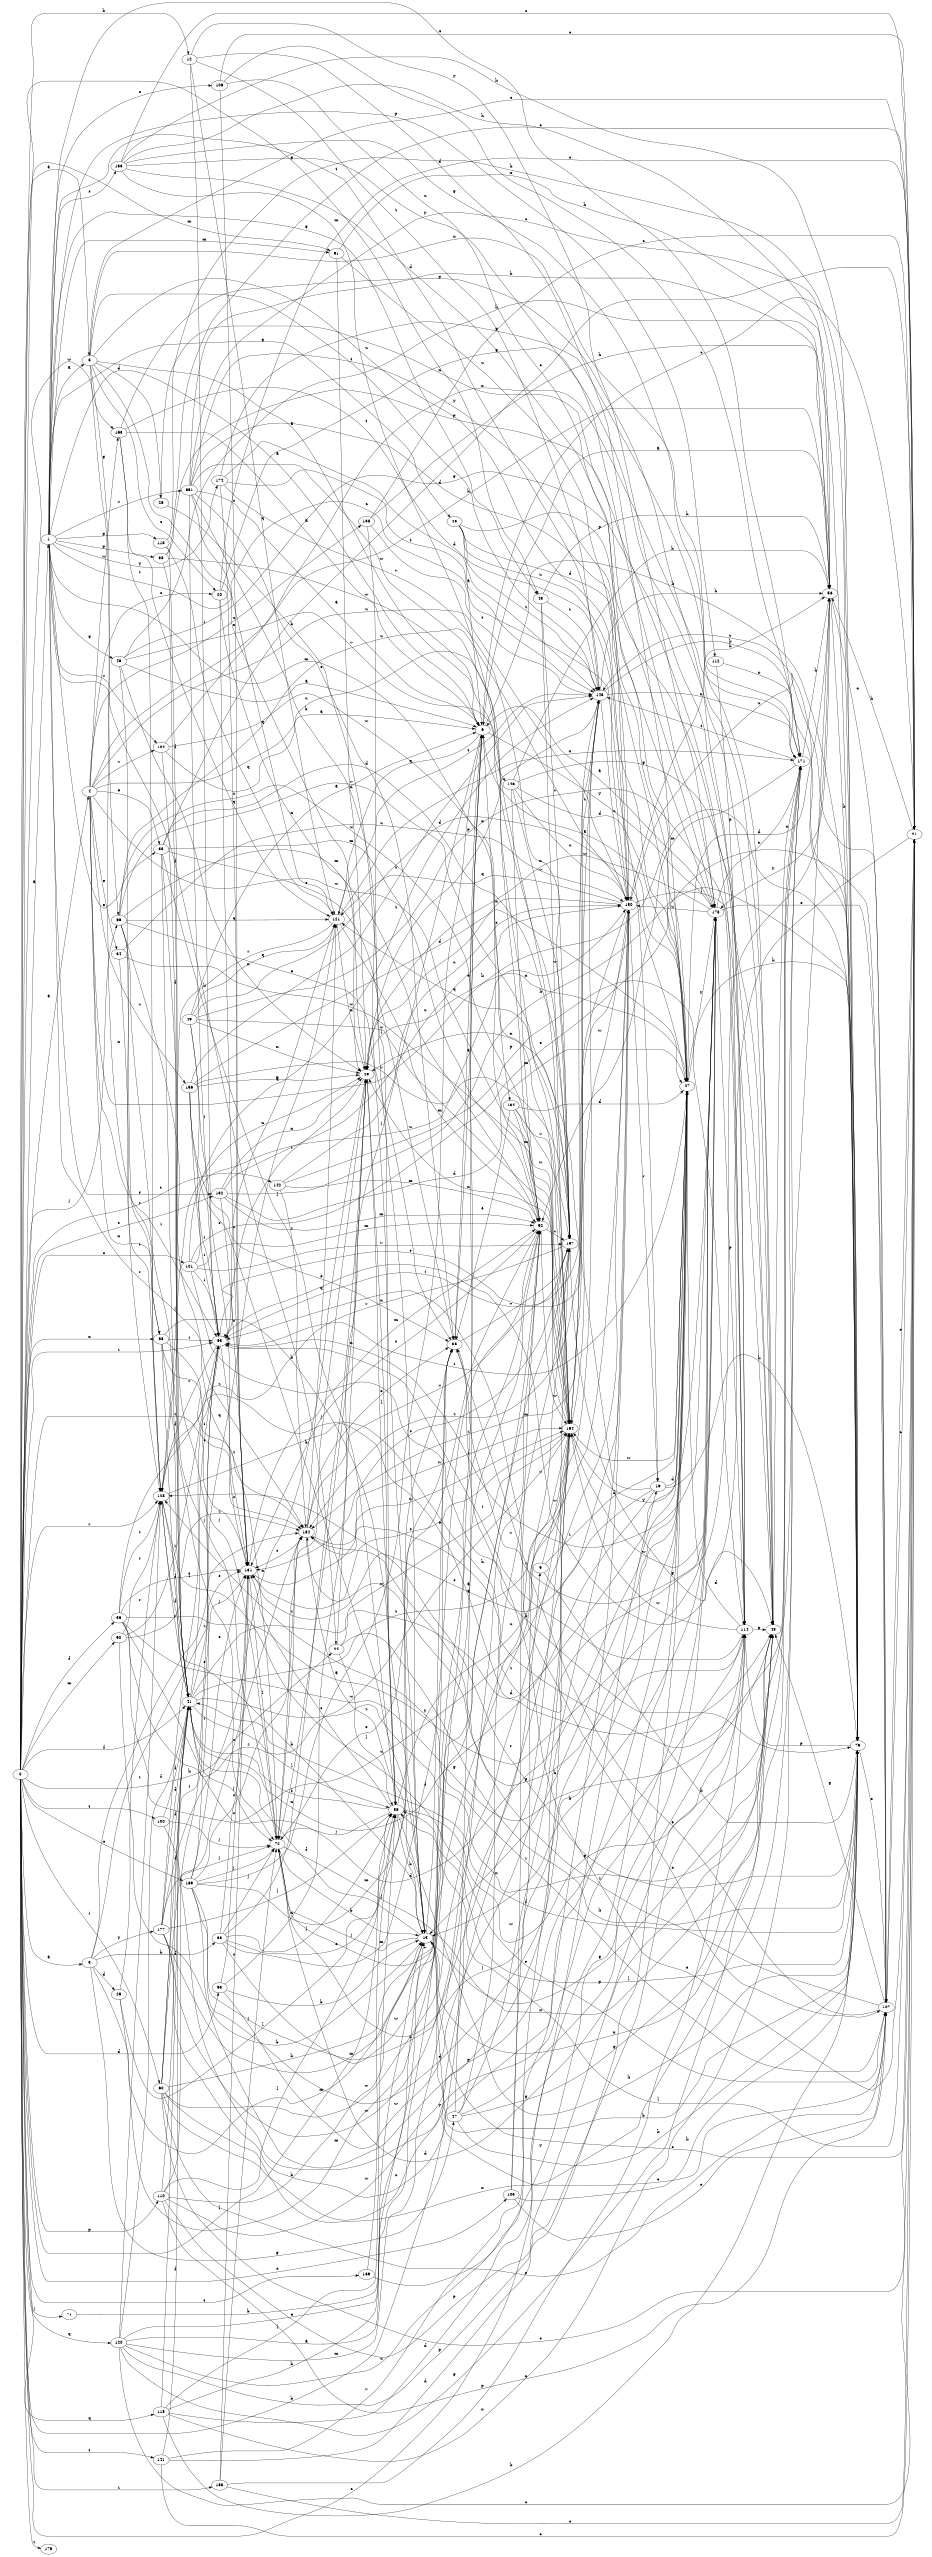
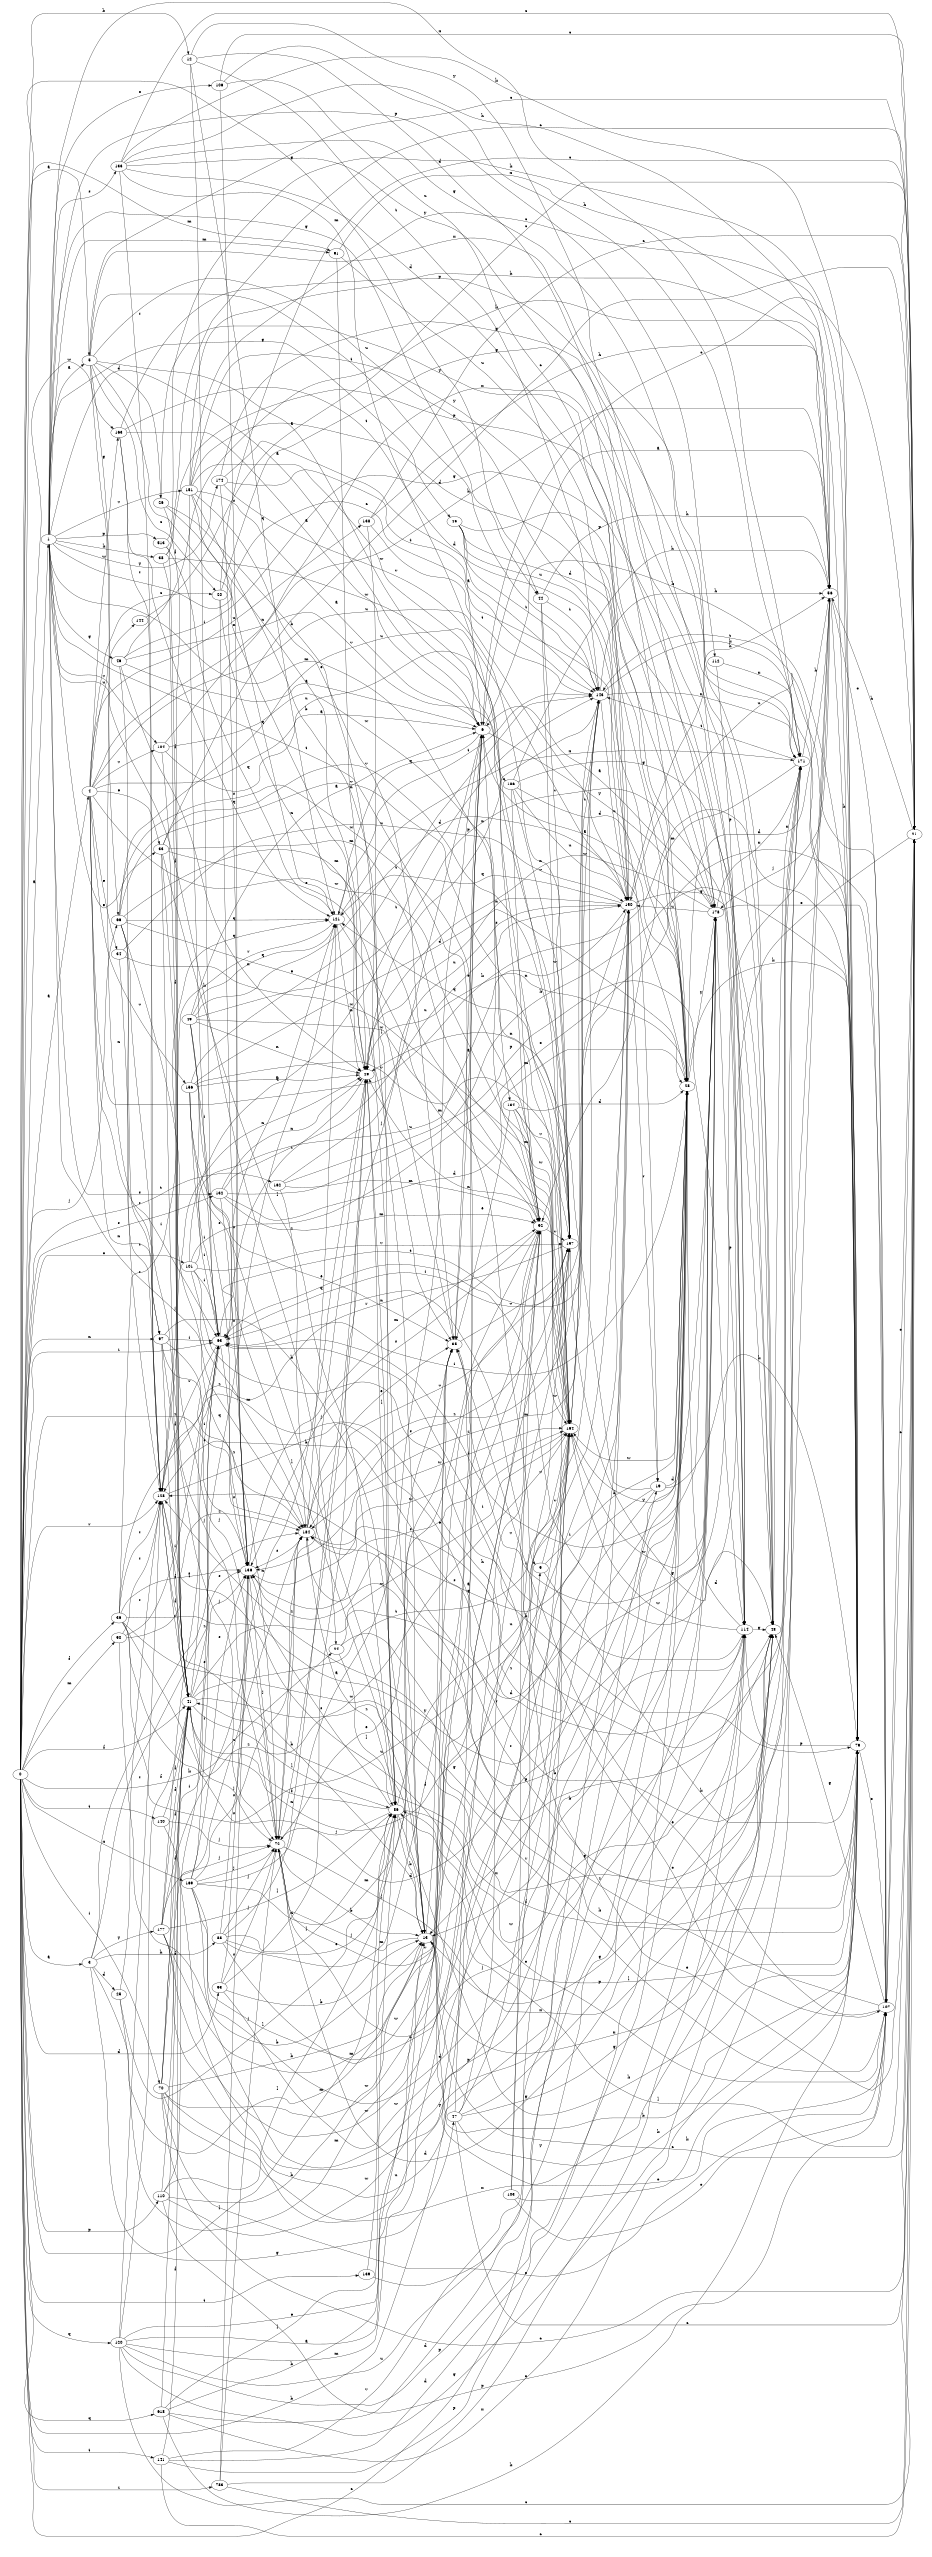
edge "1" -> "143": now "1" -> "9"
edge "26" -> "178": label "n" -> "y"
node "651": label "651" -> "151"
node "113": label "113" -> "513"
edge "1" -> "38": label "p" -> "k"
edge "133" -> "128": added, label "r"
node "43": label "43" -> "44"
node "144": added
edge "33" -> "157": label "d" -> "v"
node "146": label "146" -> "186"
edge "56" -> "178": label "y" -> "j"
edge "150" -> "48": label "l" -> "g"
node "27": label "27" -> "28"
edge "150" -> "164": removed, label "w"
node "142": label "142" -> "162"
edge "36" -> "121": added, label "q"
edge "101" -> "92": now "101" -> "184"
node "98": label "98" -> "97"
edge "24" -> "29": now "26" -> "29"
edge "49" -> "86": added, label "l"
edge "9" -> "164": label "w" -> "v"
edge "56" -> "128": added, label "r"
node "131": label "131" -> "136"
node "100": label "100" -> "140"
edge "13" -> "41": now "26" -> "41"
edge "93" -> "72": added, label "j"
node "60": label "60" -> "70"
edge "110" -> "114": now "141" -> "114"
edge "0" -> "103": removed, label "o"
node "71": removed
edge "47" -> "21": added, label "c"
node "118": label "118" -> "618"
node "183": label "183" -> "783"
node "179": removed
